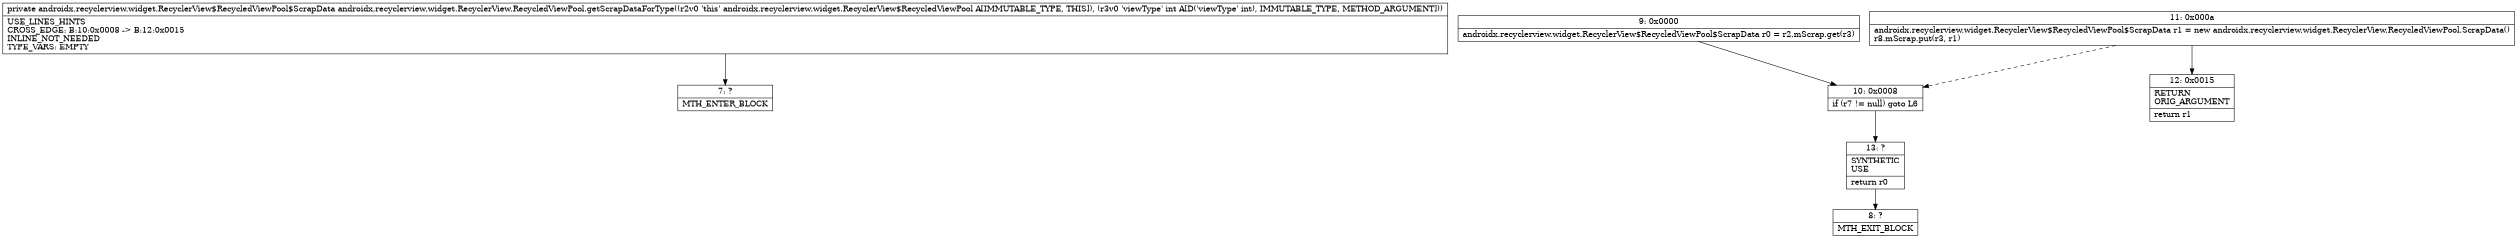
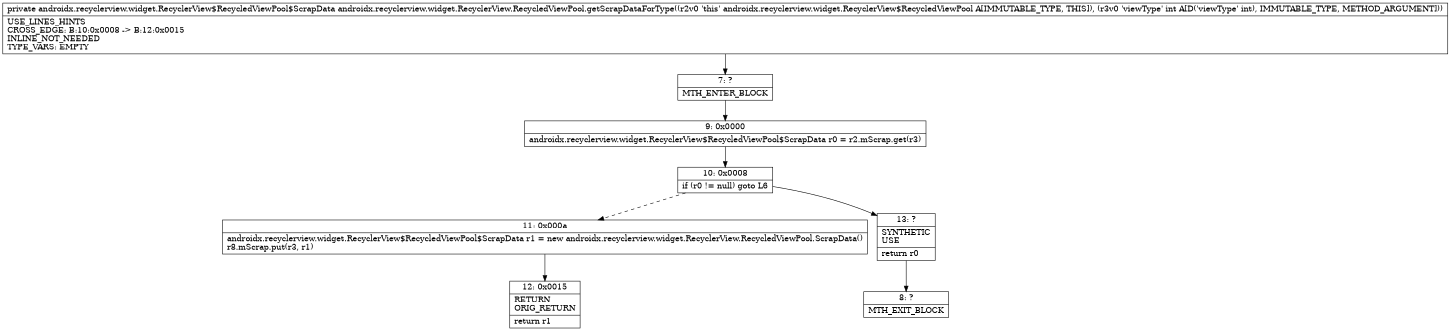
edge "11: 0x000a" -> "10: 0x0008": reversed
node "12: 0x0015": text "ORIG_ARGUMENT" -> "ORIG_RETURN"
node "10: 0x0008": text "if (r7 != null) goto L6" -> "if (r0 != null) goto L6"
edge "7: ?" -> "9: 0x0000": added
